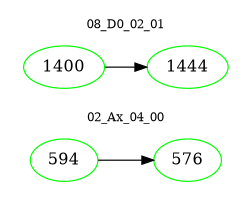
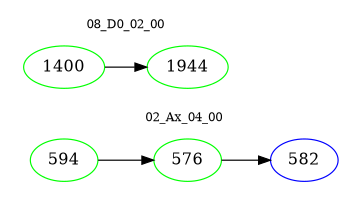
cluster "08_D0_02_01": label "08_D0_02_01" -> "08_D0_02_00"
node "1444": label "1444" -> "1944"
node "582": added
